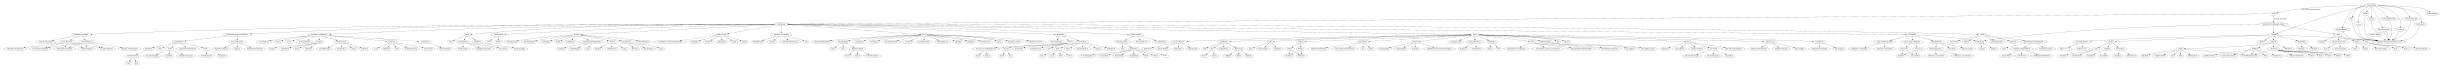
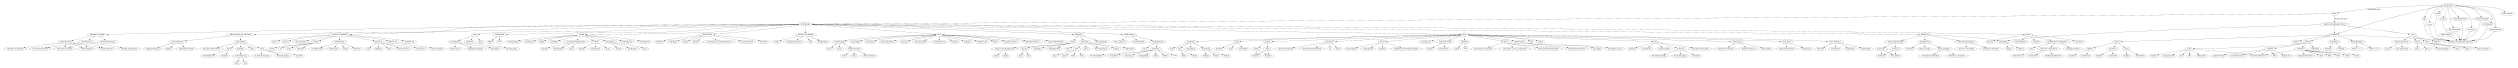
edge "Ausgeschalten" -> "Home": label "START-STOP geduerckt halten" -> "UP gedrueckt halten"
node "Critical Swim Speed": added
node "Nordreferenz": label "Nordreferenz" -> "Bis"
